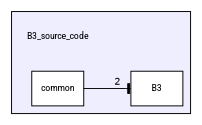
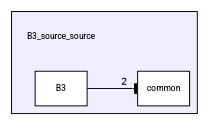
node "B3_source_code": label "B3_source_code" -> "B3_source_source"
edge "common" -> "B3": reversed
